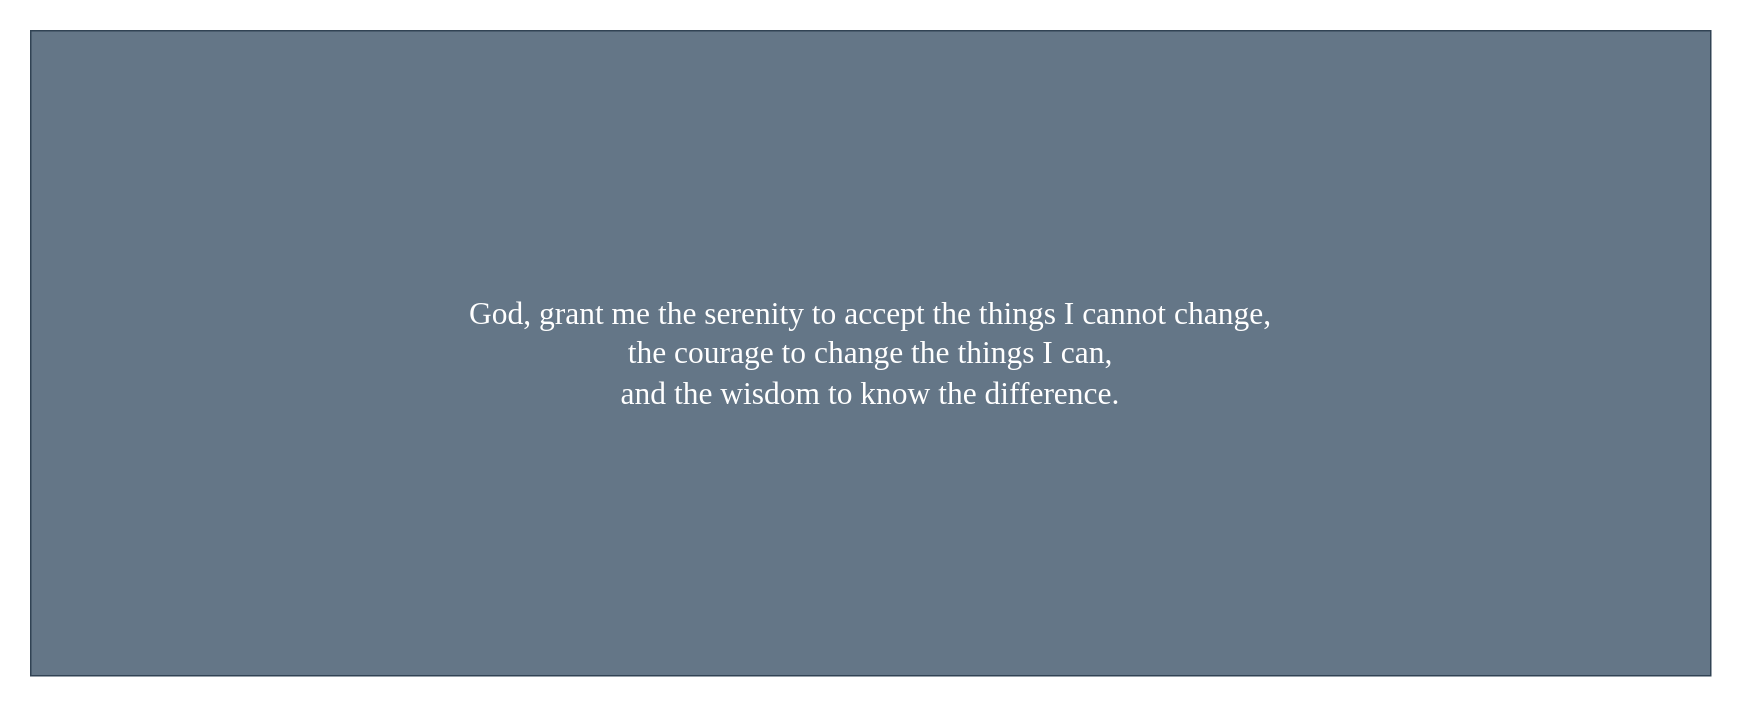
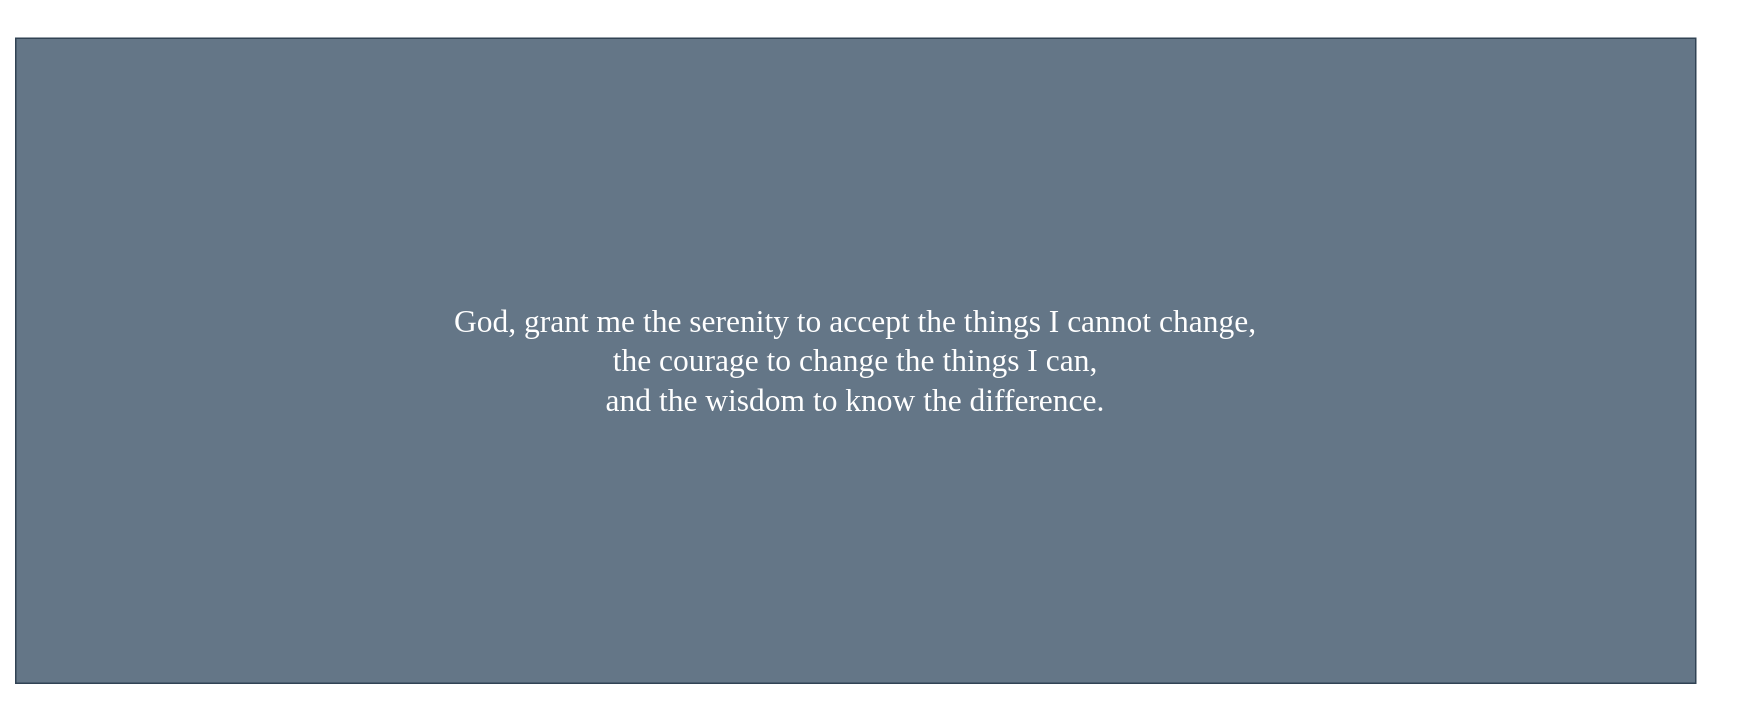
node "God, grant me the serenity to accept the things I cannot change, the courage to change the things I can, and the wisdom to know the difference.": moved (871, 353) -> (856, 361)
